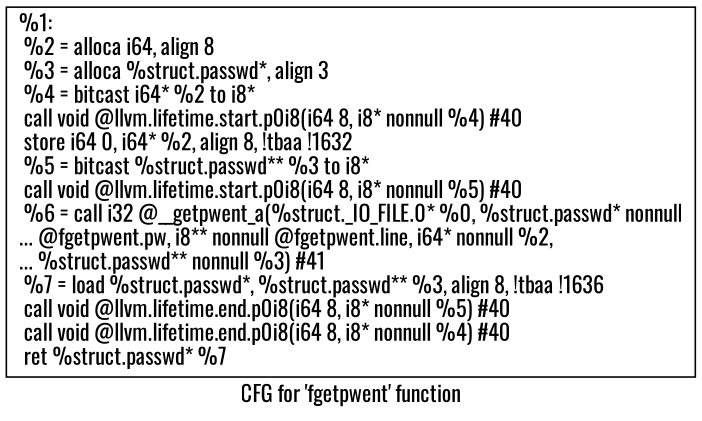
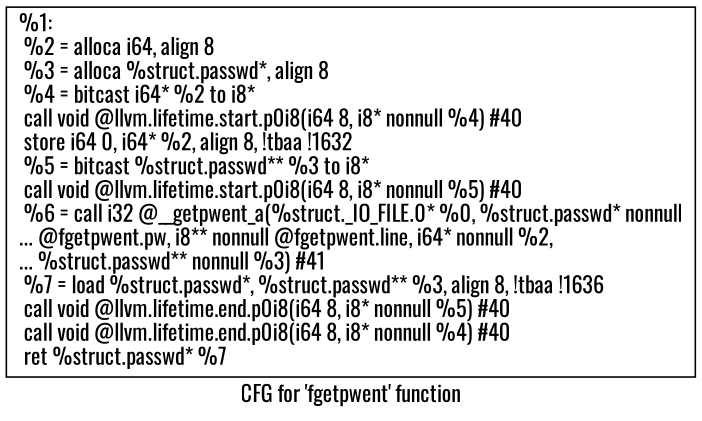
node "%1:": text "%3 = alloca %struct.passwd*, align 3" -> "%3 = alloca %struct.passwd*, align 8"
